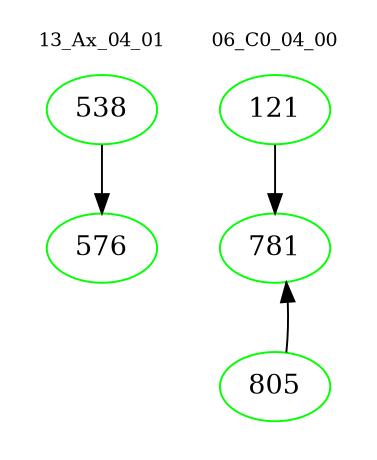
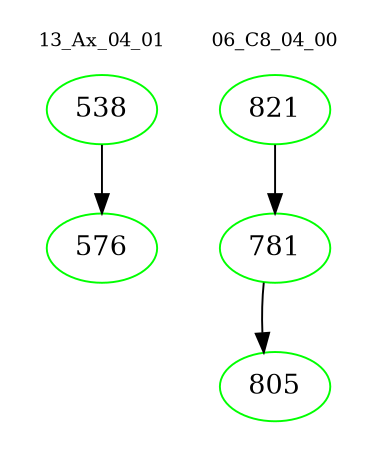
cluster "06_C0_04_00": label "06_C0_04_00" -> "06_C8_04_00"
node "121": label "121" -> "821"
edge "805" -> "781": reversed
